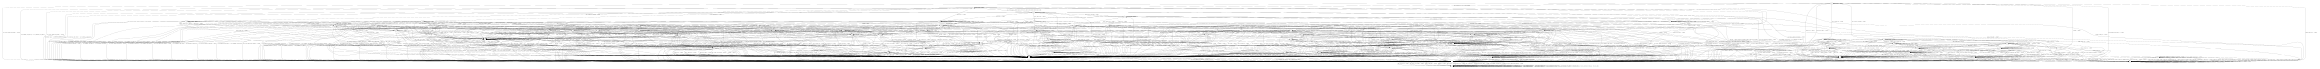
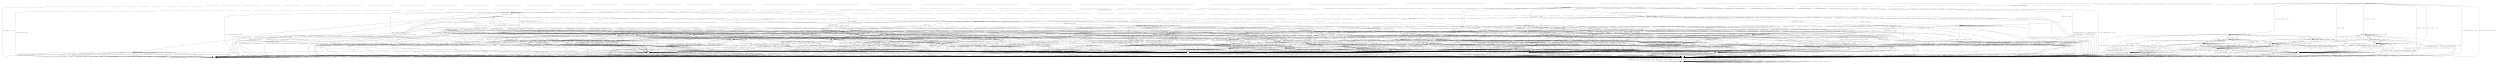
edge "s10" -> "s21": reversed
edge "s30" -> "s39": removed, label "RSA_CLIENT_HELLO / TIMEOUT"
edge "s5" -> "s55": reversed
edge "s93" -> "s17": label "CHANGE_CIPHER_SPEC / TIMEOUT" -> "RSA_CLIENT_KEY_EXCHANGE / Alert(FATAL,HANDSHAKE_FAILURE)"
edge "s18" -> "s9": removed, label "CHANGE_CIPHER_SPEC / TIMEOUT"
edge "s11" -> "s13": now "s11" -> "s35"
edge "s63" -> "s60": reversed
edge "s17" -> "s51": reversed
edge "s36" -> "s72": removed, label "FINISHED / TIMEOUT"
